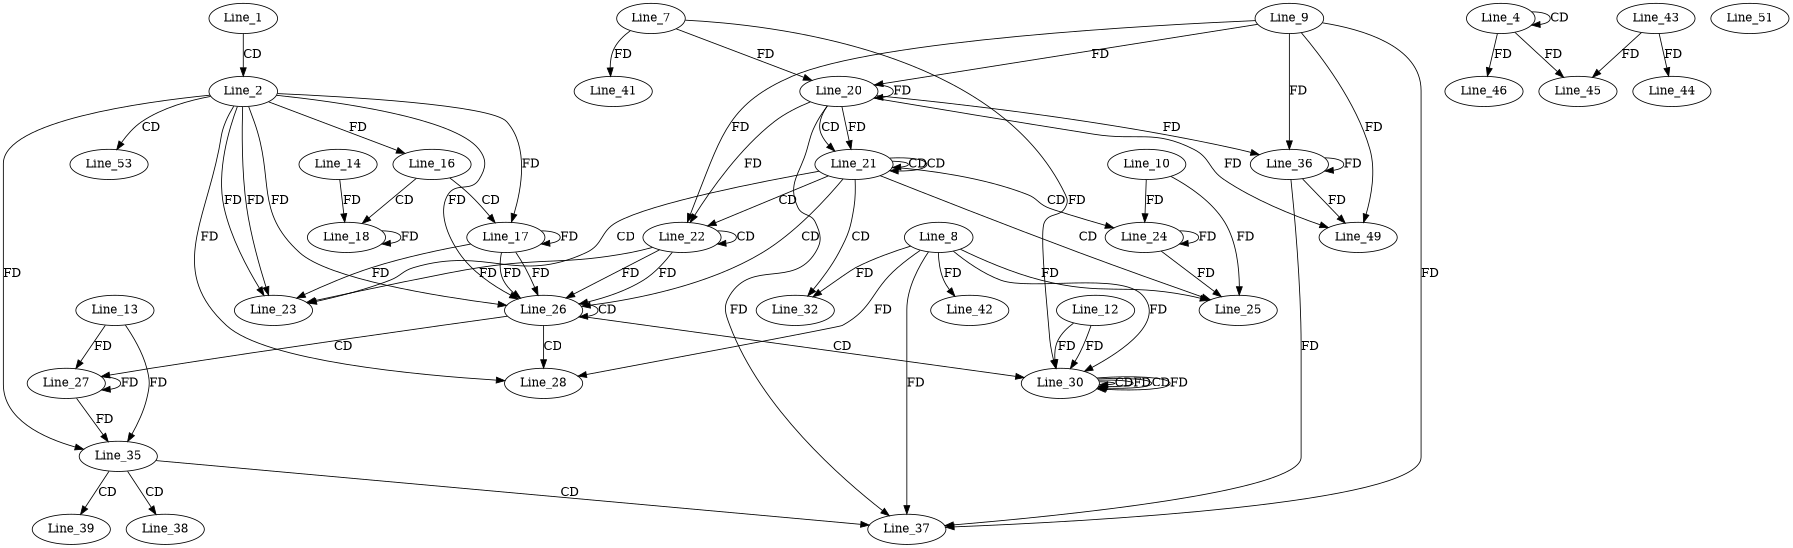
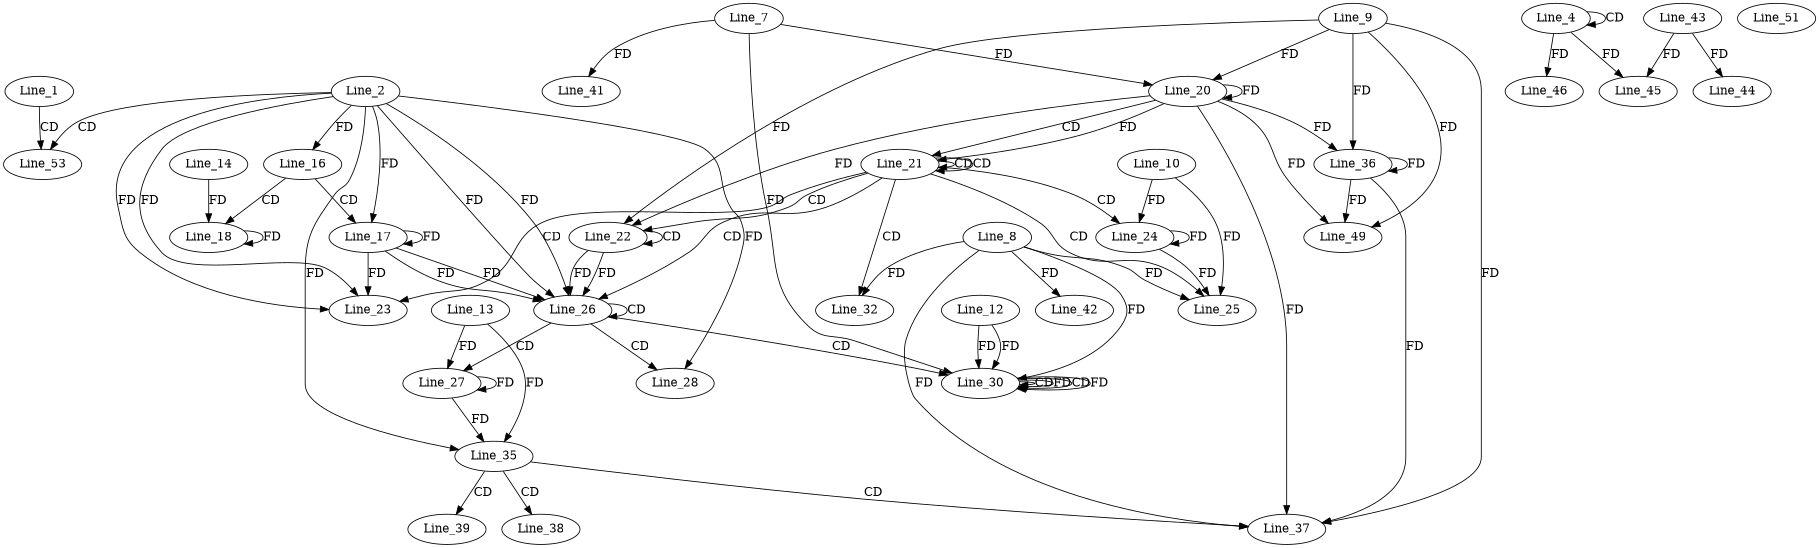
edge "Line_1" -> "Line_2": now "Line_1" -> "Line_53"
edge "Line_22" -> "Line_23": removed, label "FD"
edge "Line_8" -> "Line_28": removed, label "FD"
